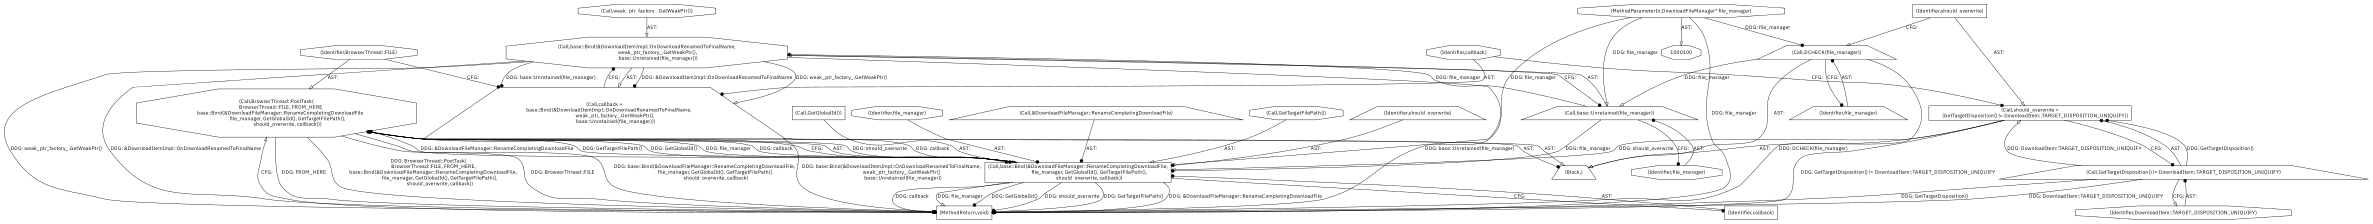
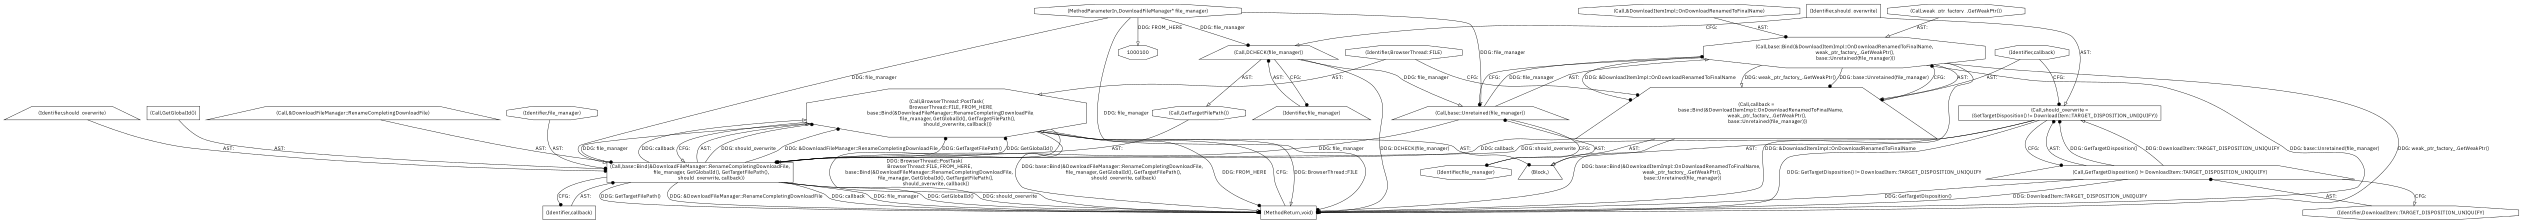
node "(Call,&DownloadItemImpl::OnDownloadRenamedToFinalName)": added
edge "(MethodParameterIn,DownloadFileManager* file_manager)" -> "1000100": label "AST: " -> "DDG: FROM_HERE"
edge "(Call,DCHECK(file_manager))" -> "(Block,)": now "(Call,DCHECK(file_manager))" -> "(Call,GetTargetFilePath())"
